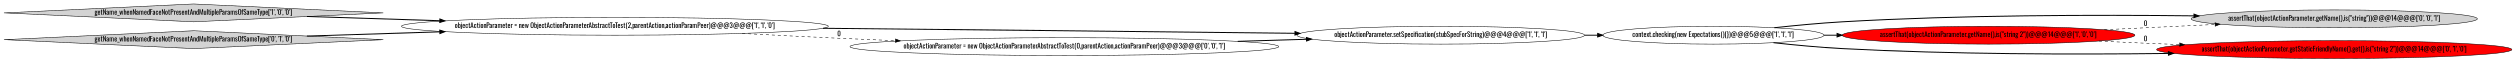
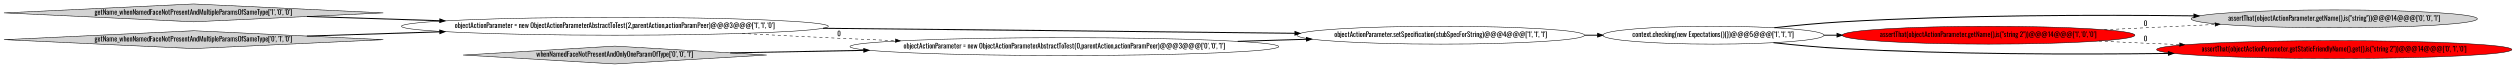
node "whenNamedFaceNotPresentAndOnlyOneParamOfType['0', '0', '1']": added
